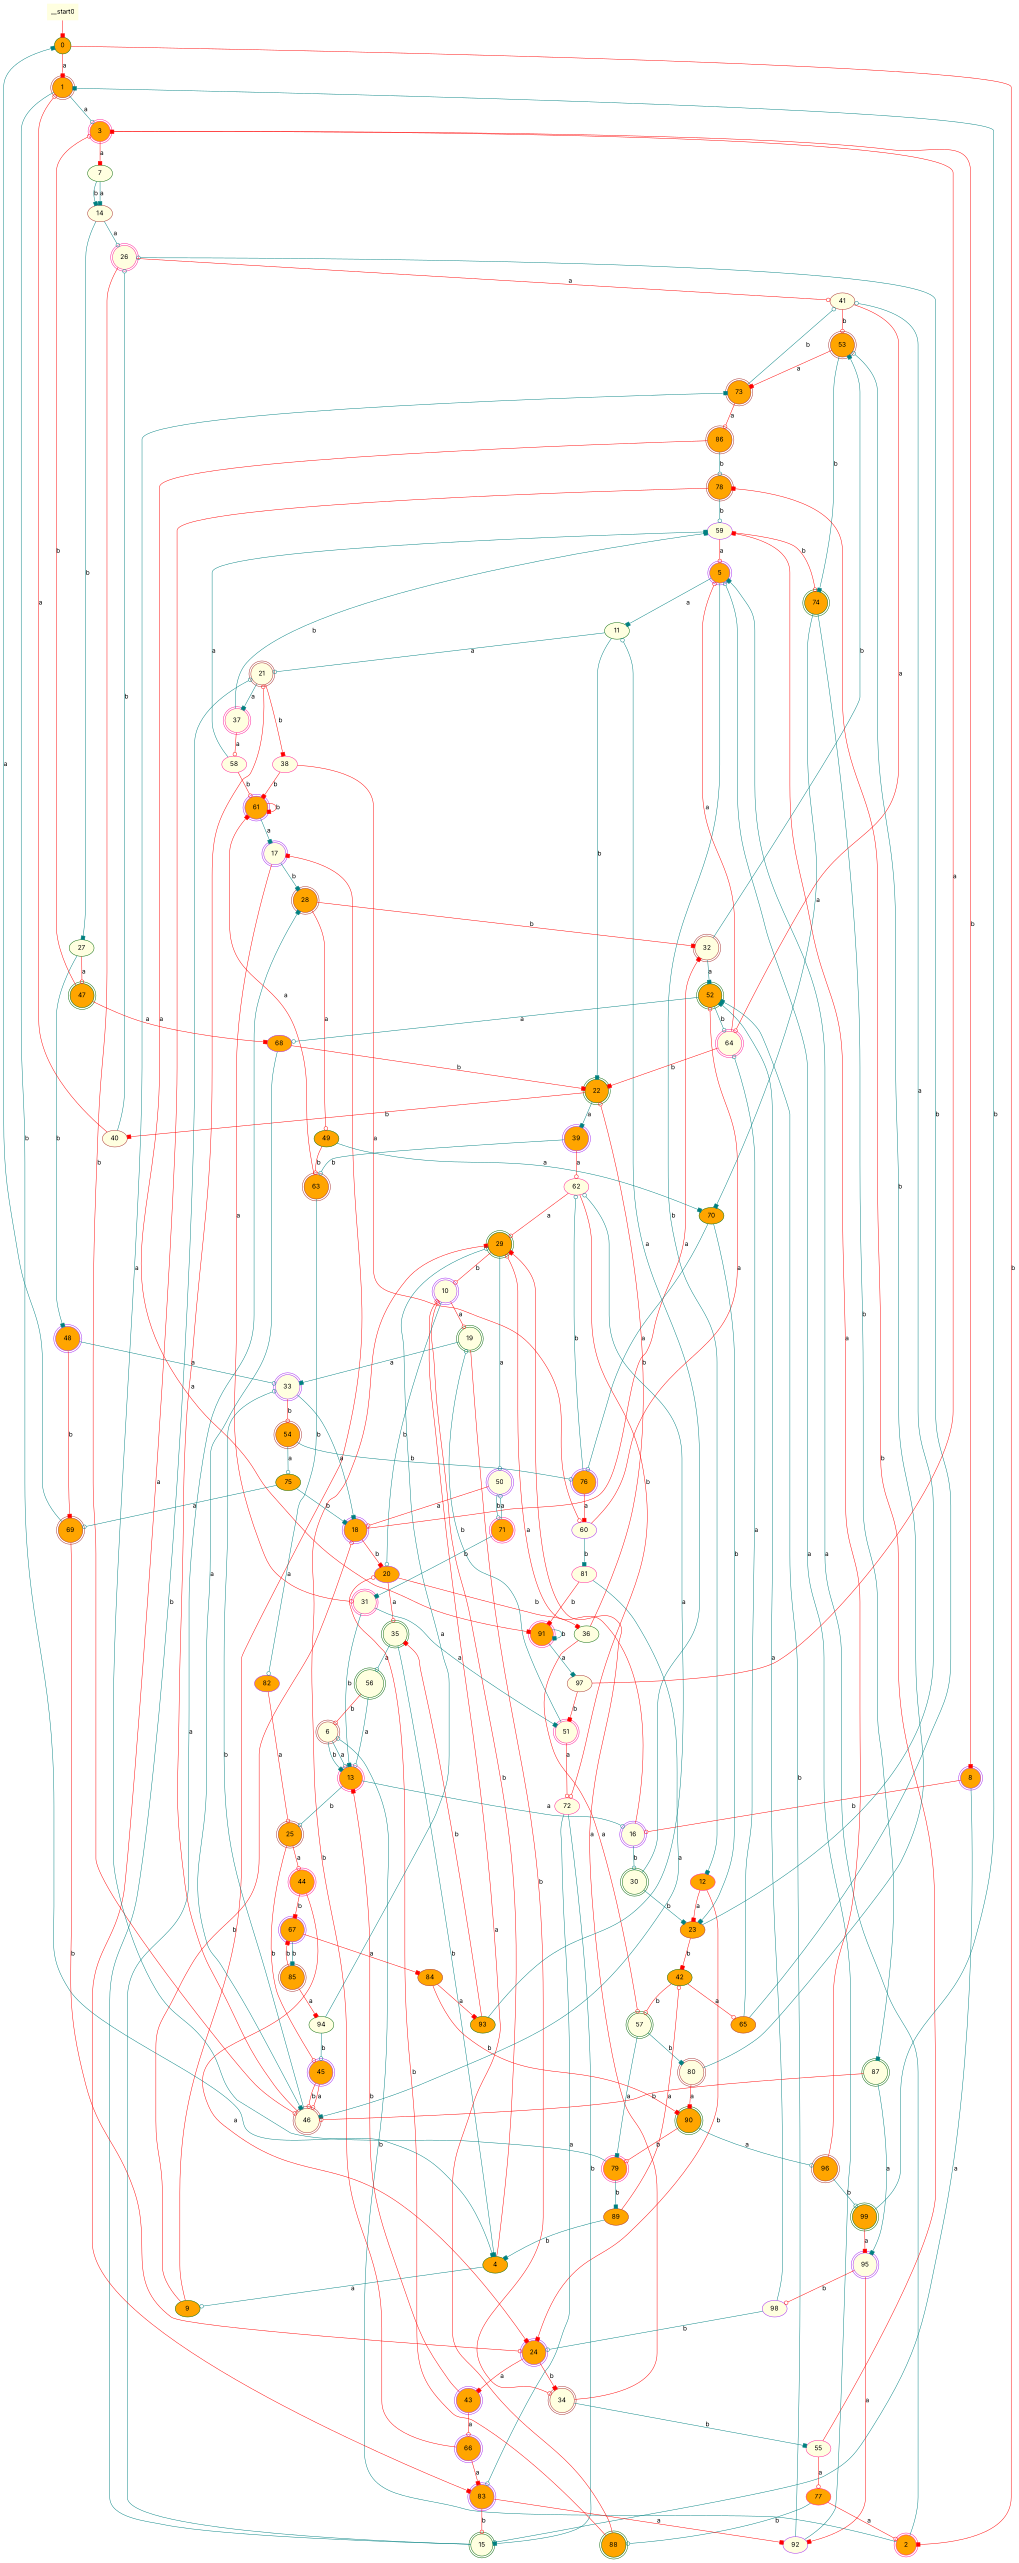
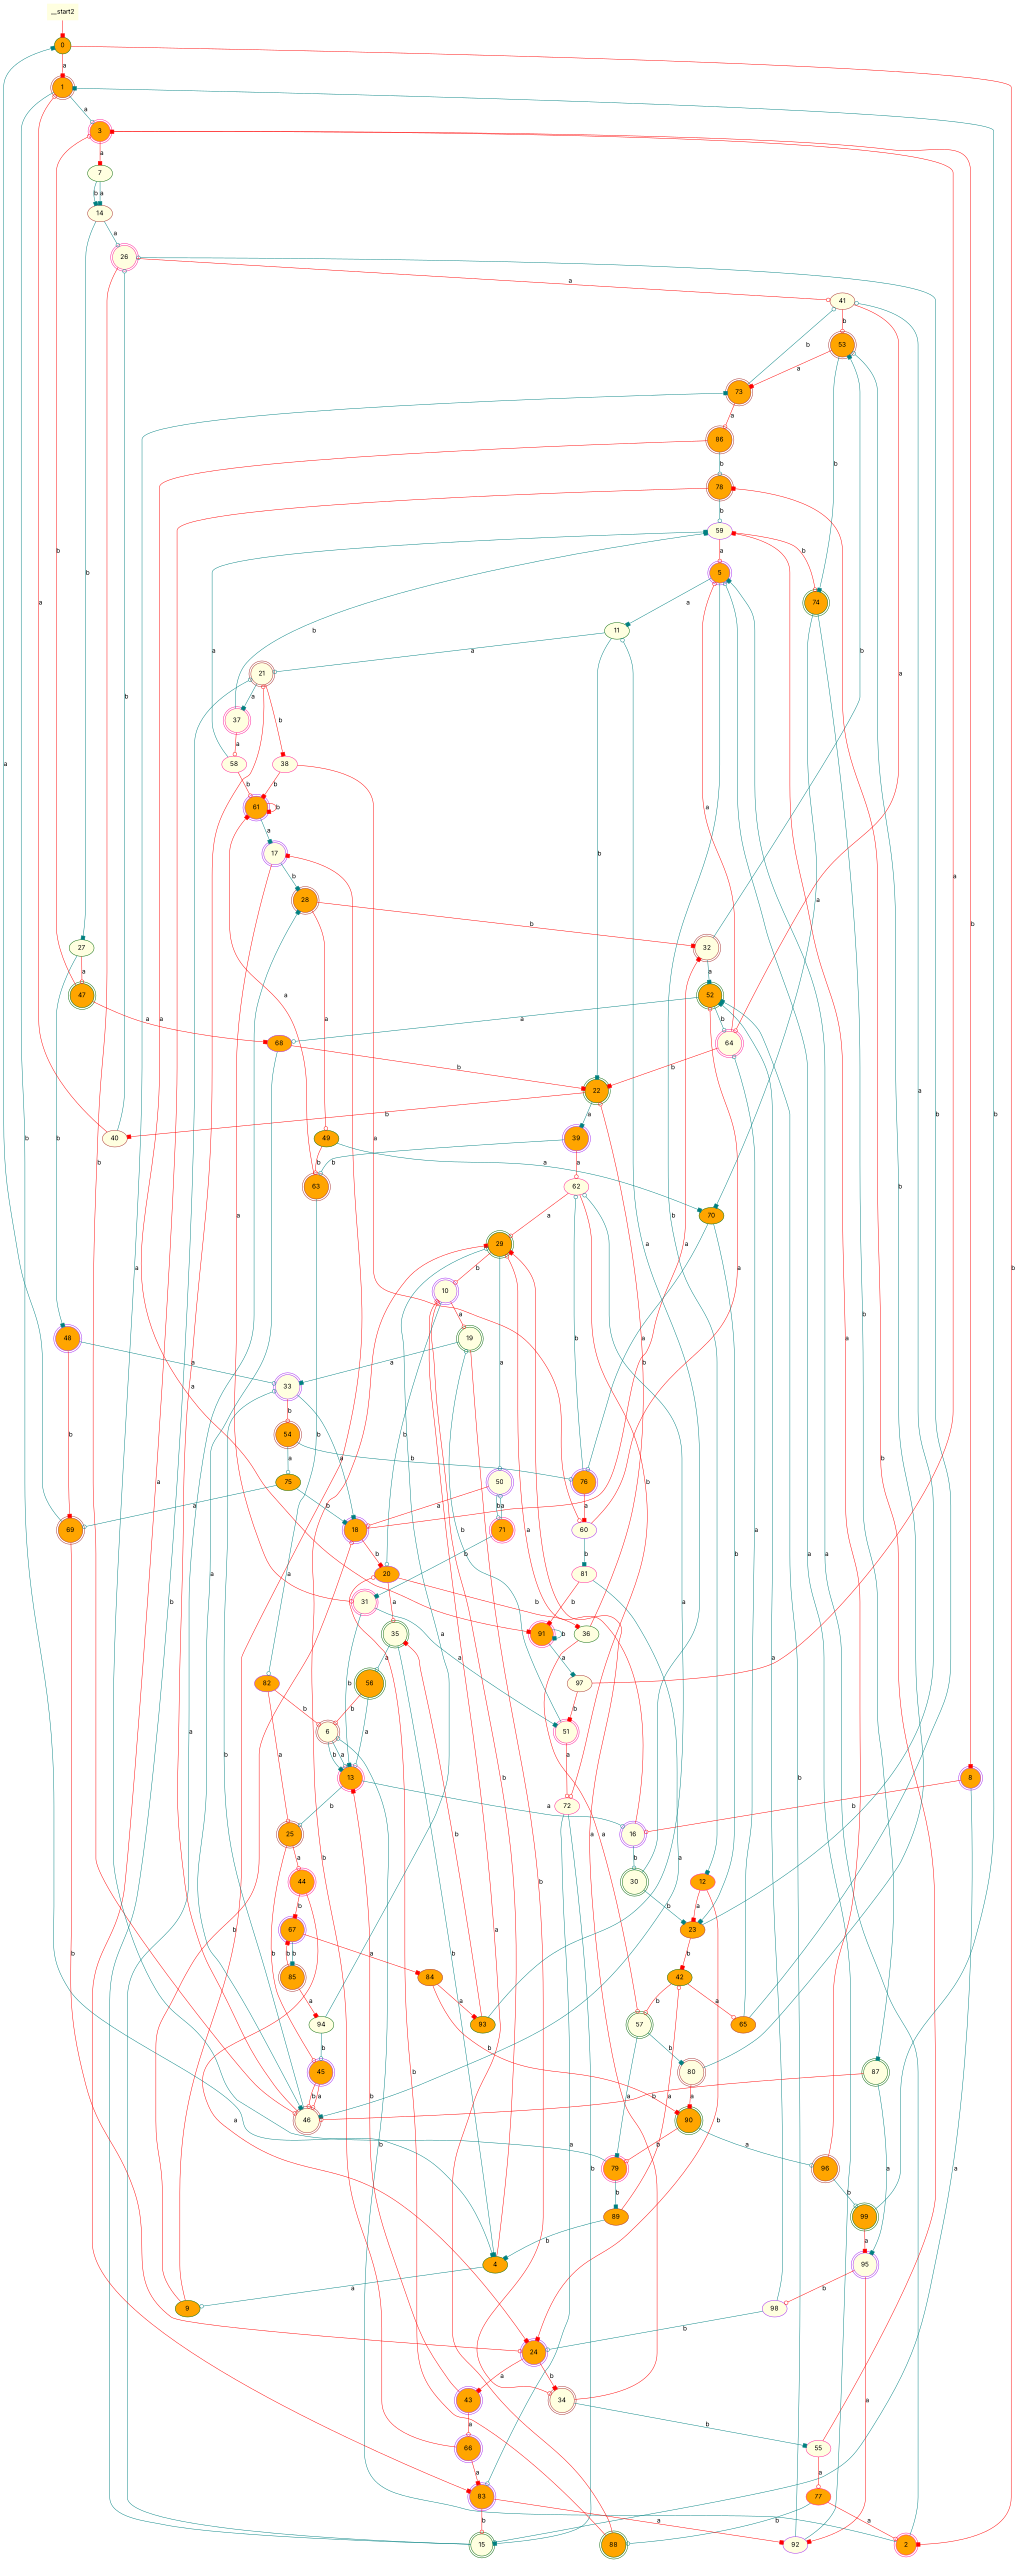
node "__start0": label "__start0" -> "__start2"
node "56": fillcolor lightyellow -> orange
edge "82" -> "6": added, label "b"
